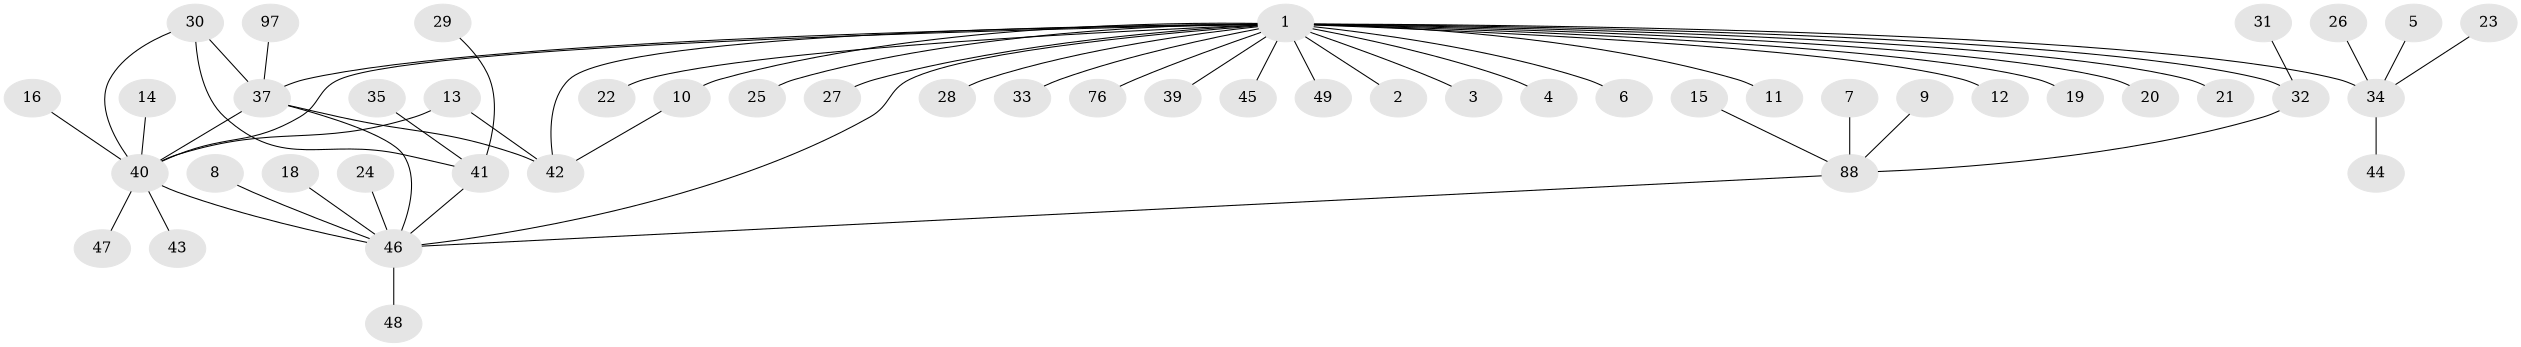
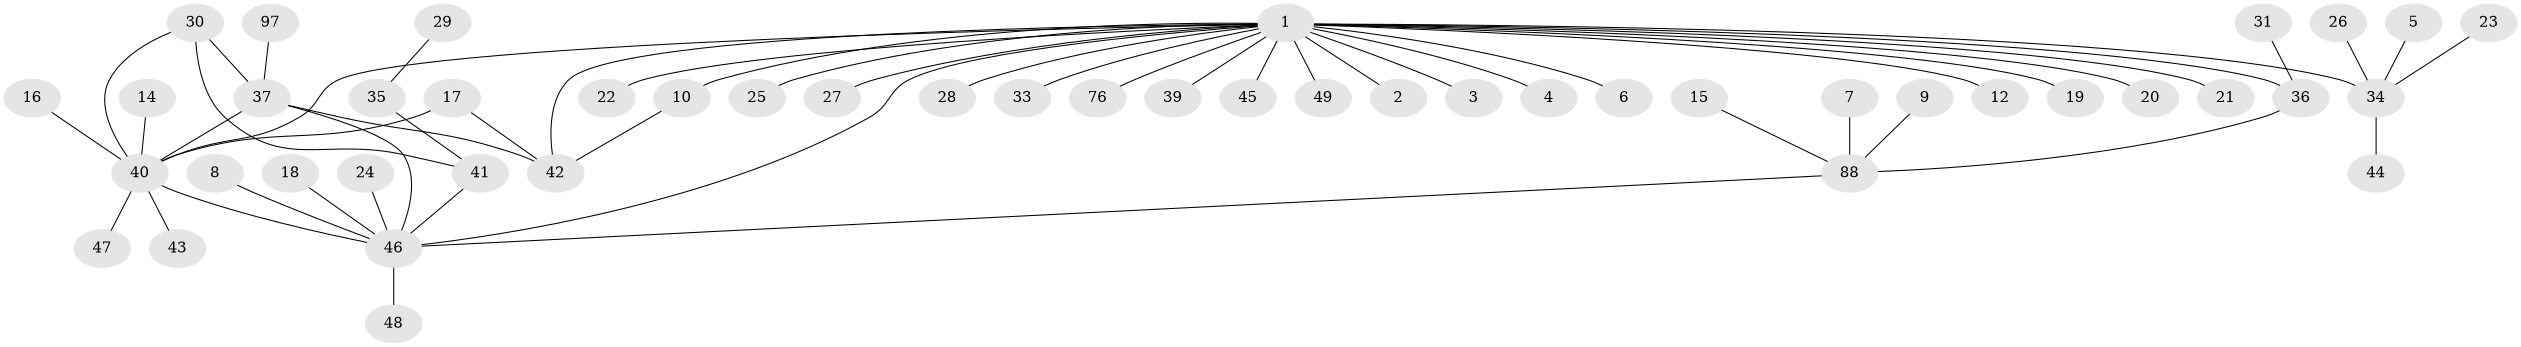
edge "1" -- "37": removed
edge "29" -- "41": now "29" -- "35"
node "13": label "13" -> "17"
node "11": removed
node "32": label "32" -> "36"
